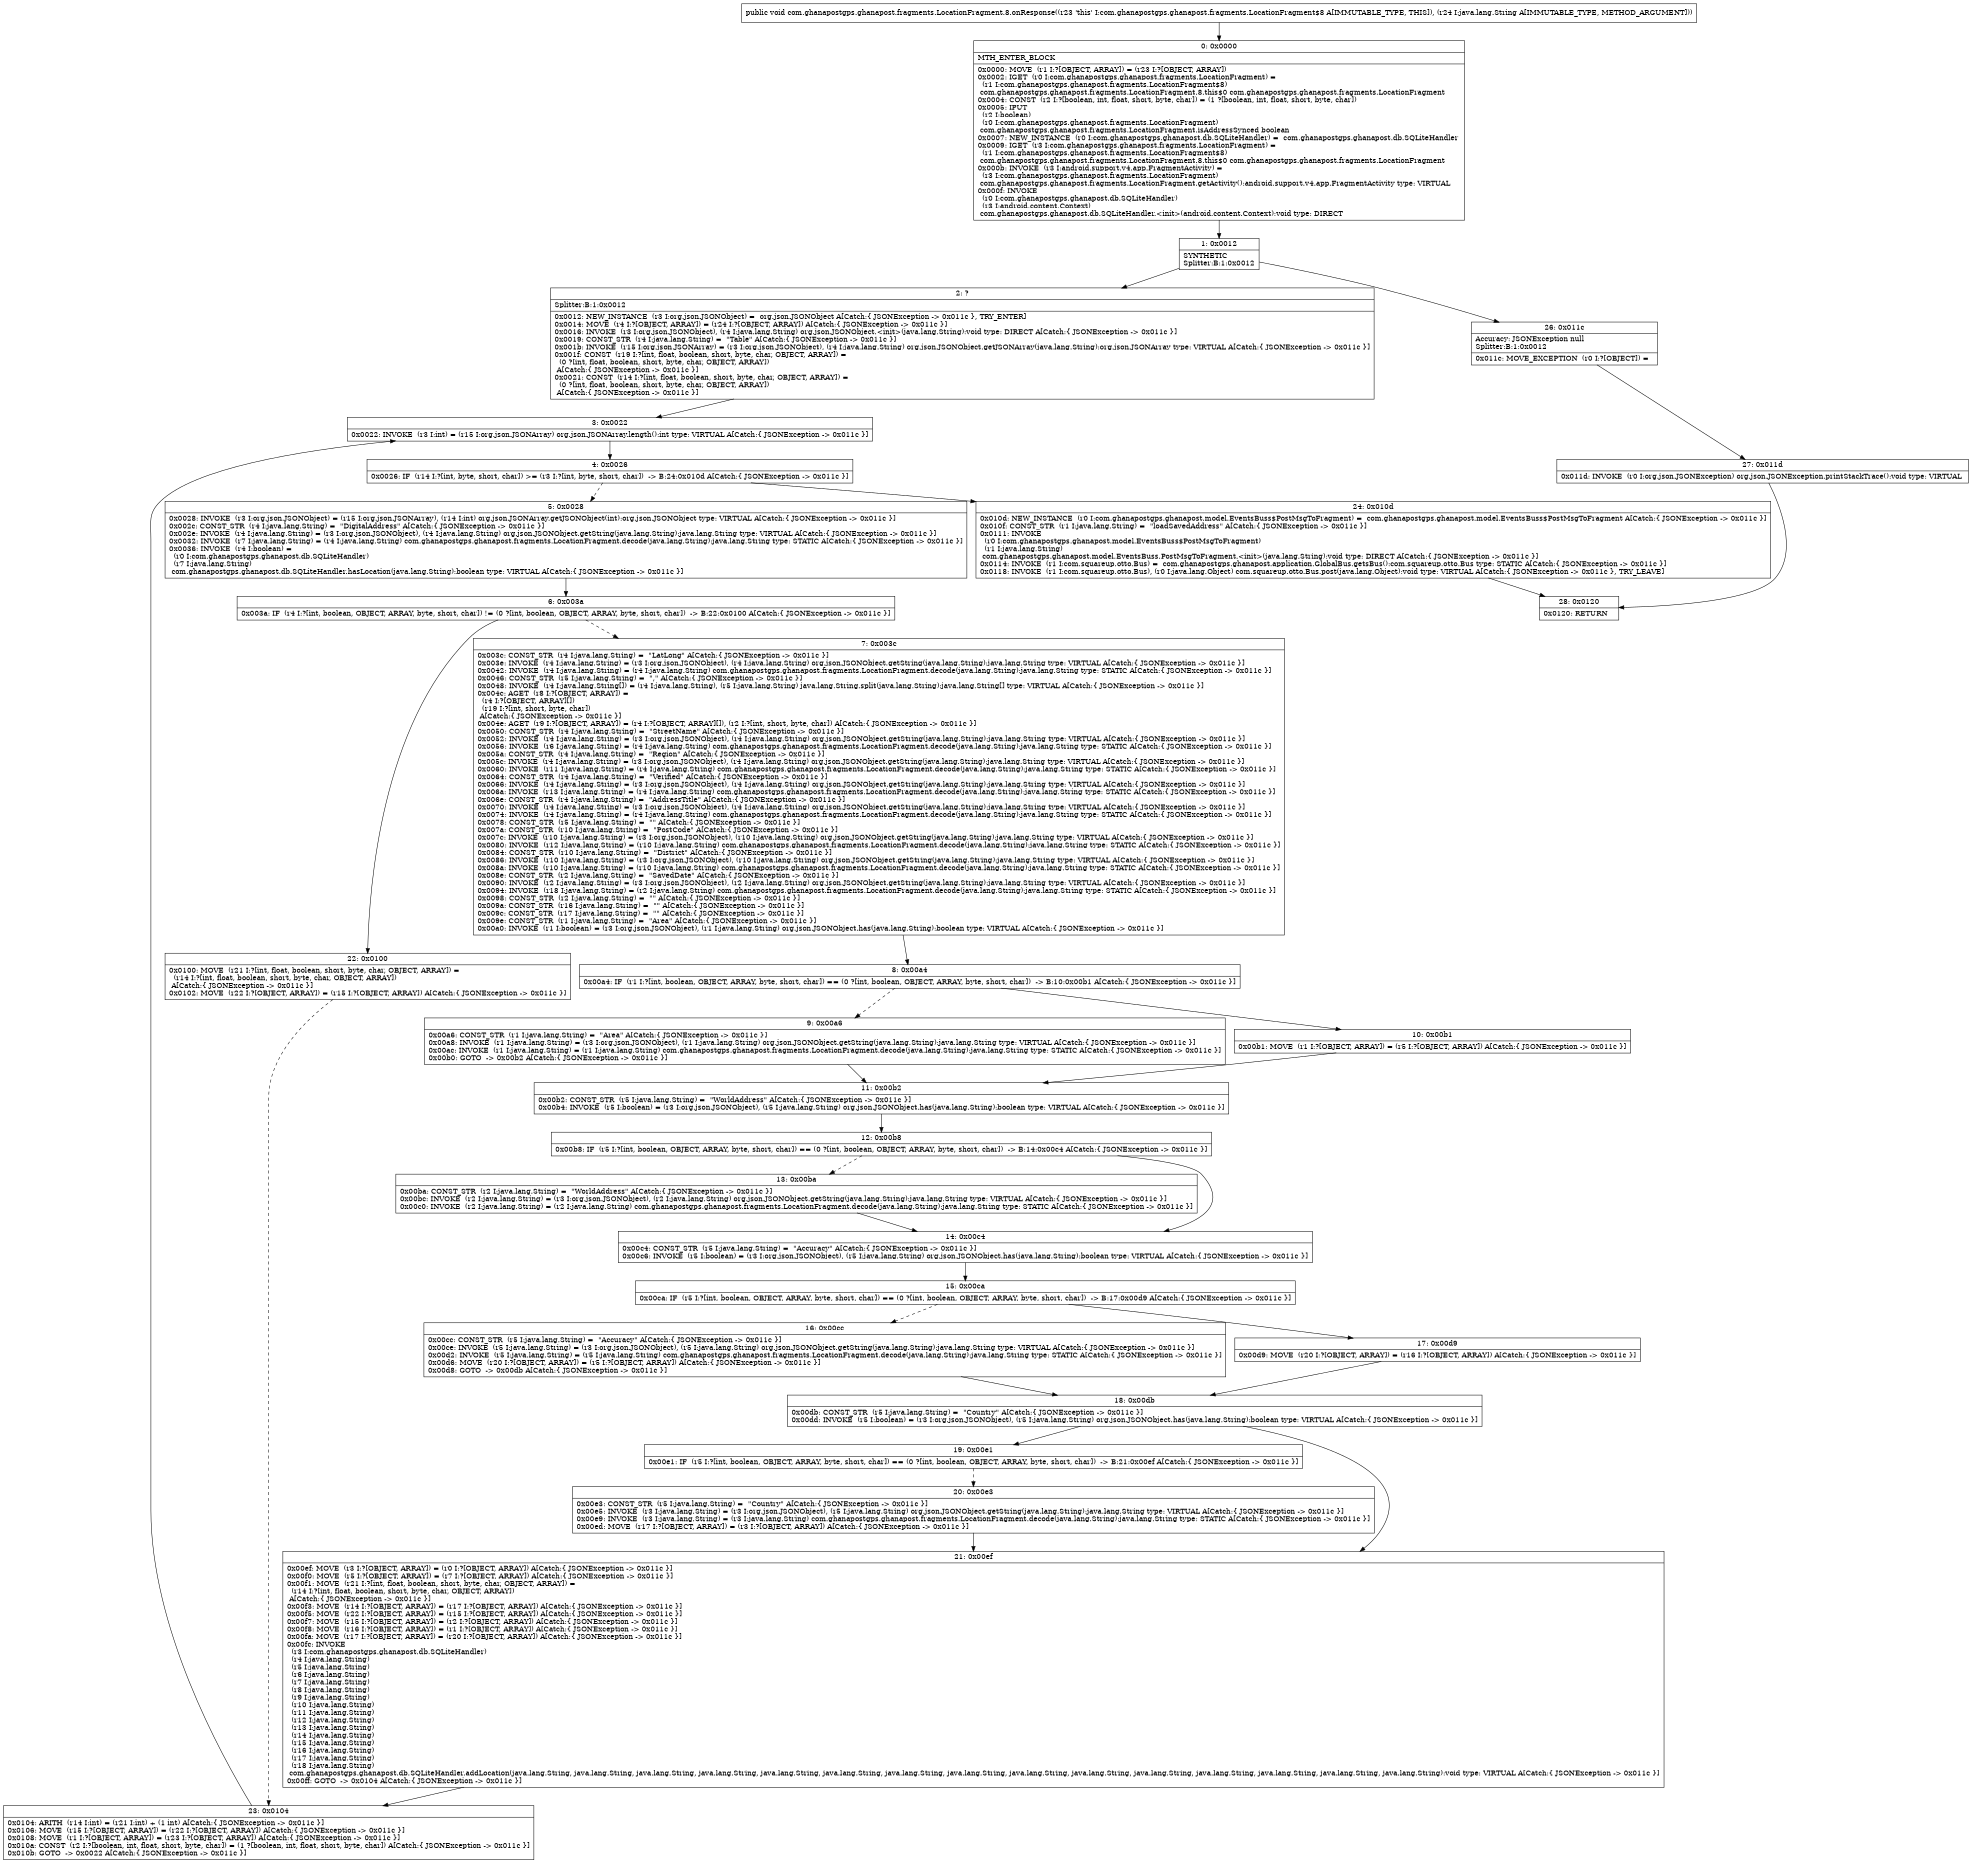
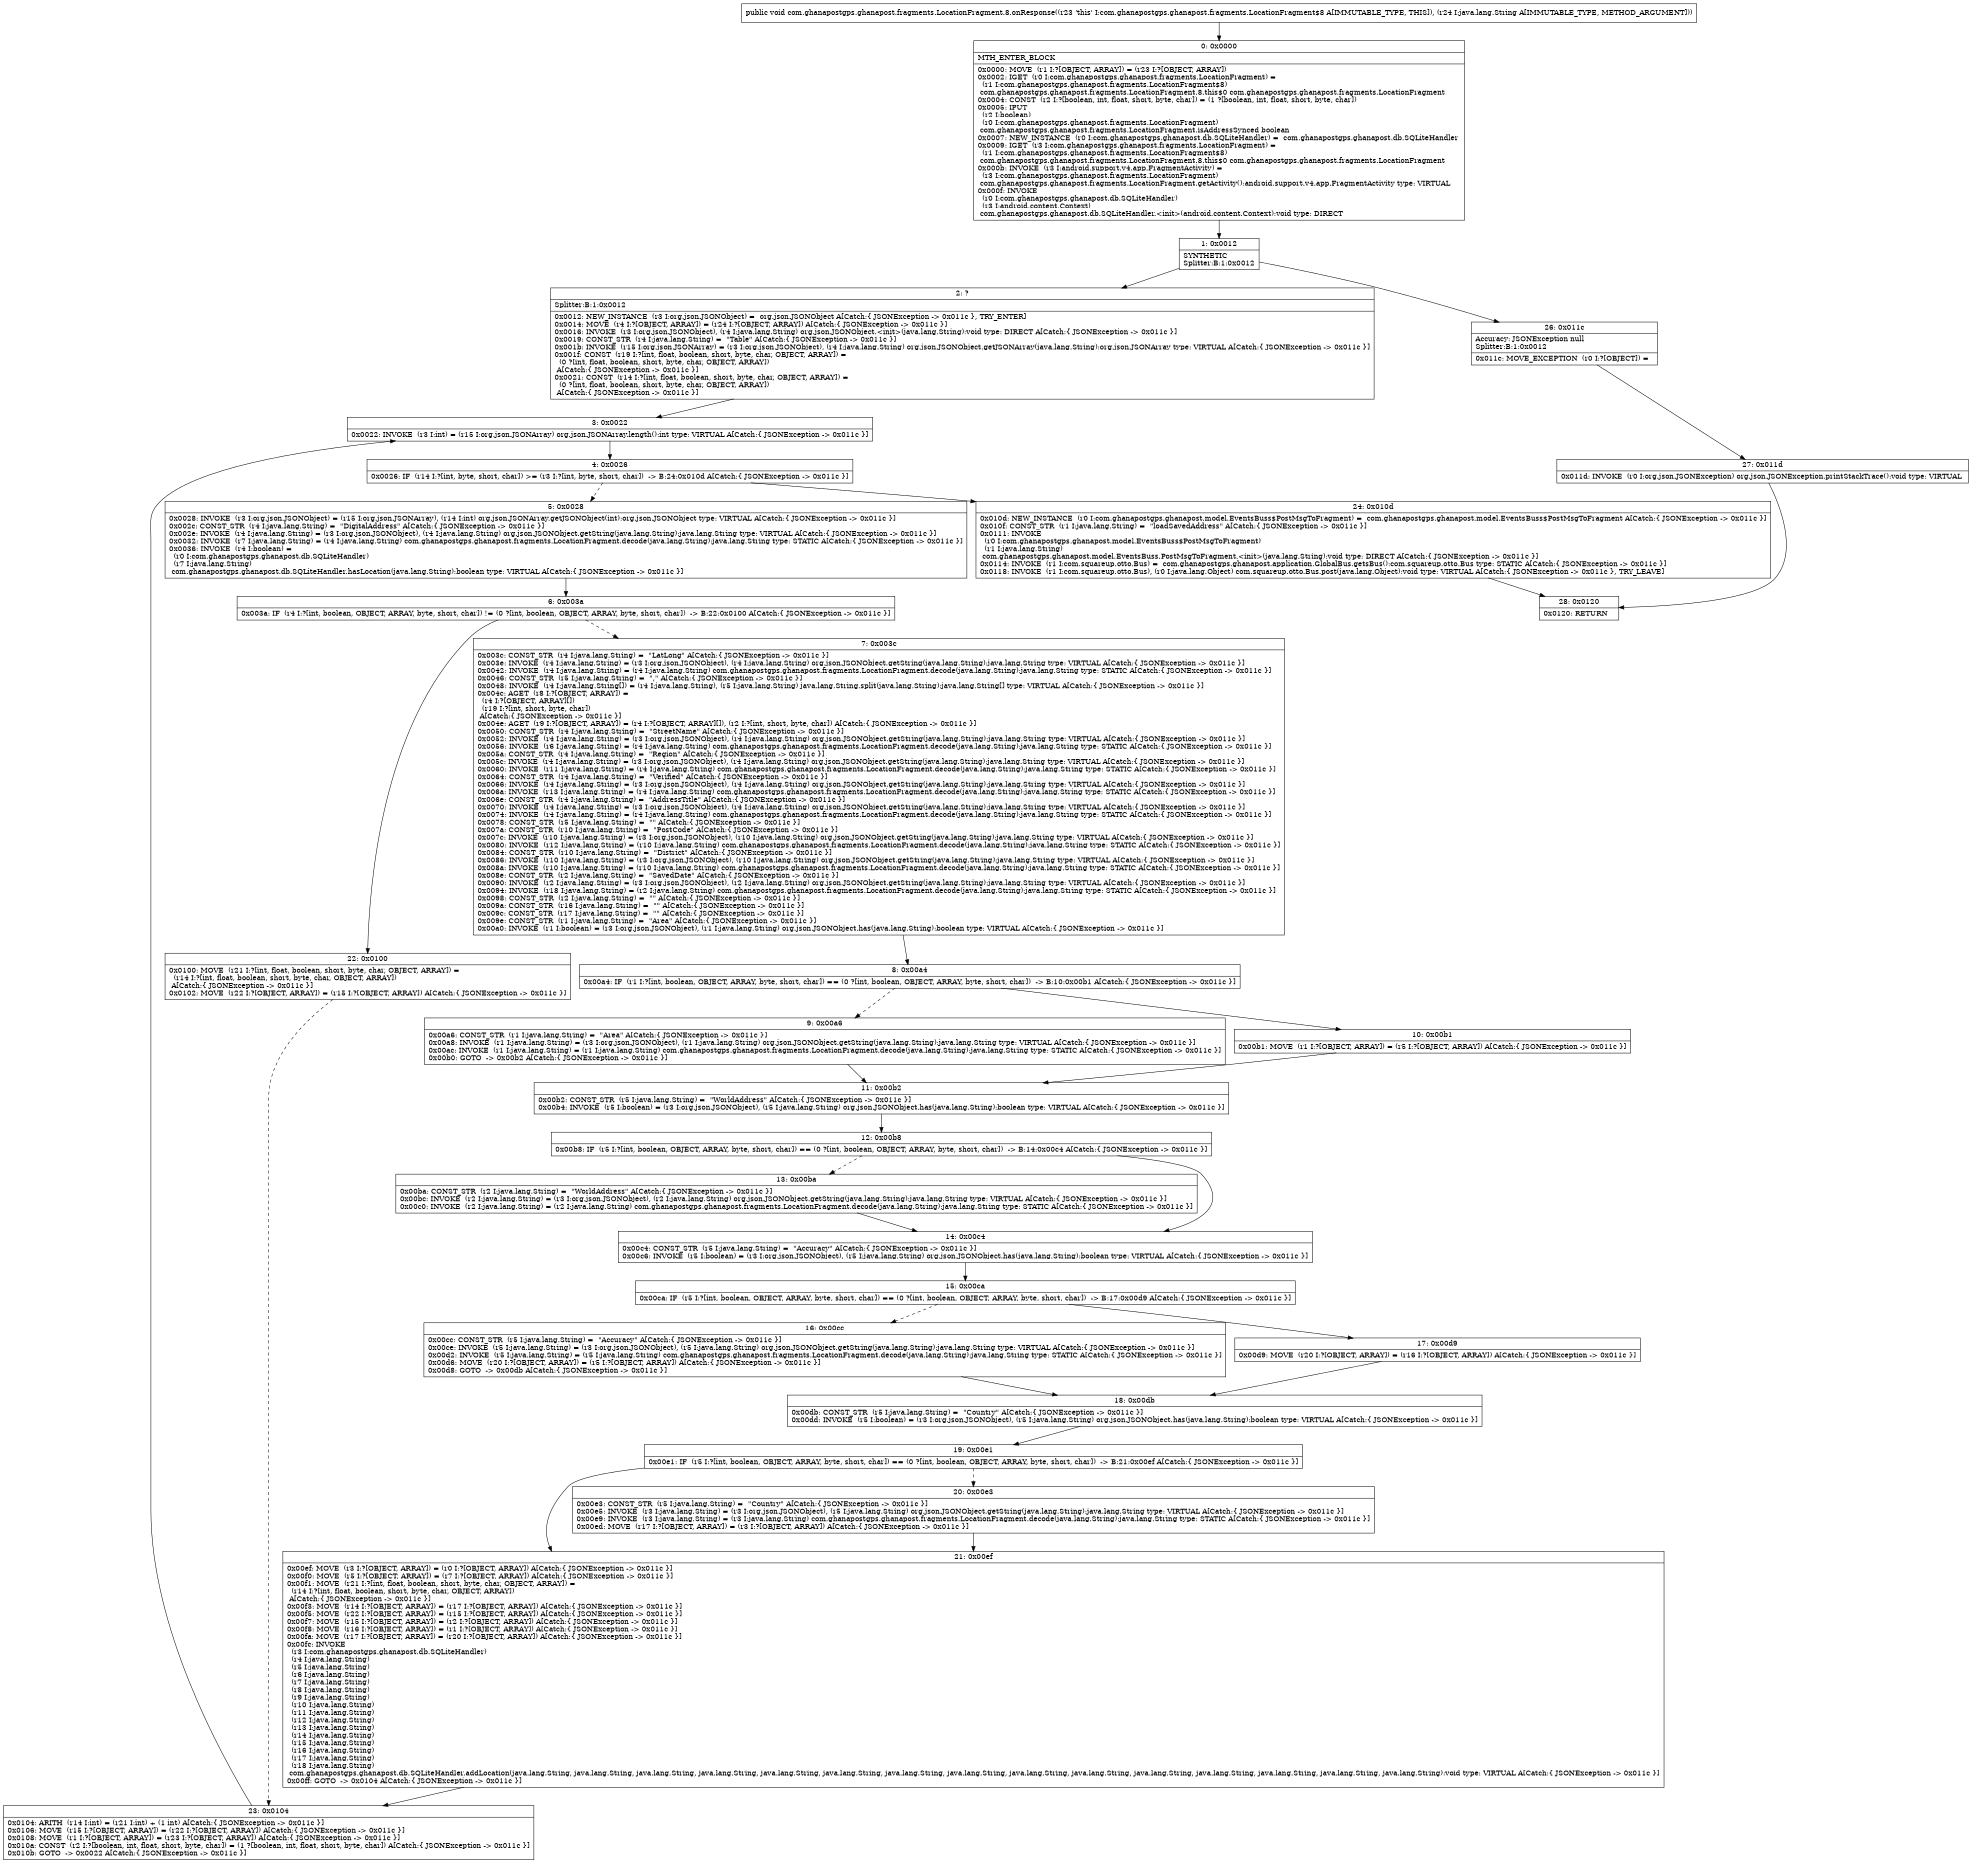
edge "18: 0x00db" -> "21: 0x00ef": now "19: 0x00e1" -> "21: 0x00ef"
